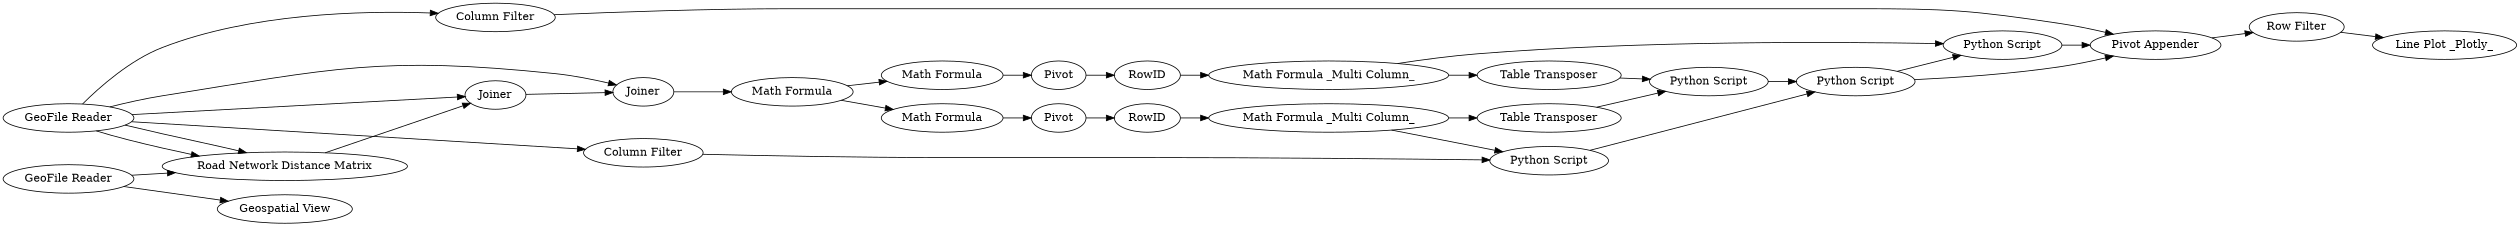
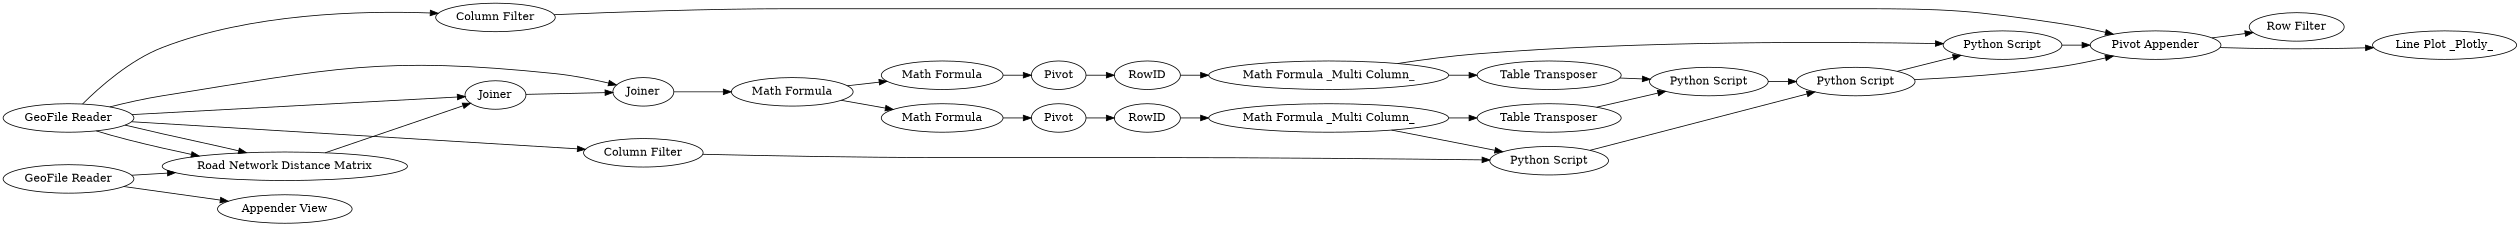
edge "Row Filter" -> "Line Plot _Plotly_": now "Pivot Appender" -> "Line Plot _Plotly_"
node "Geospatial View": label "Geospatial View" -> "Appender View"
